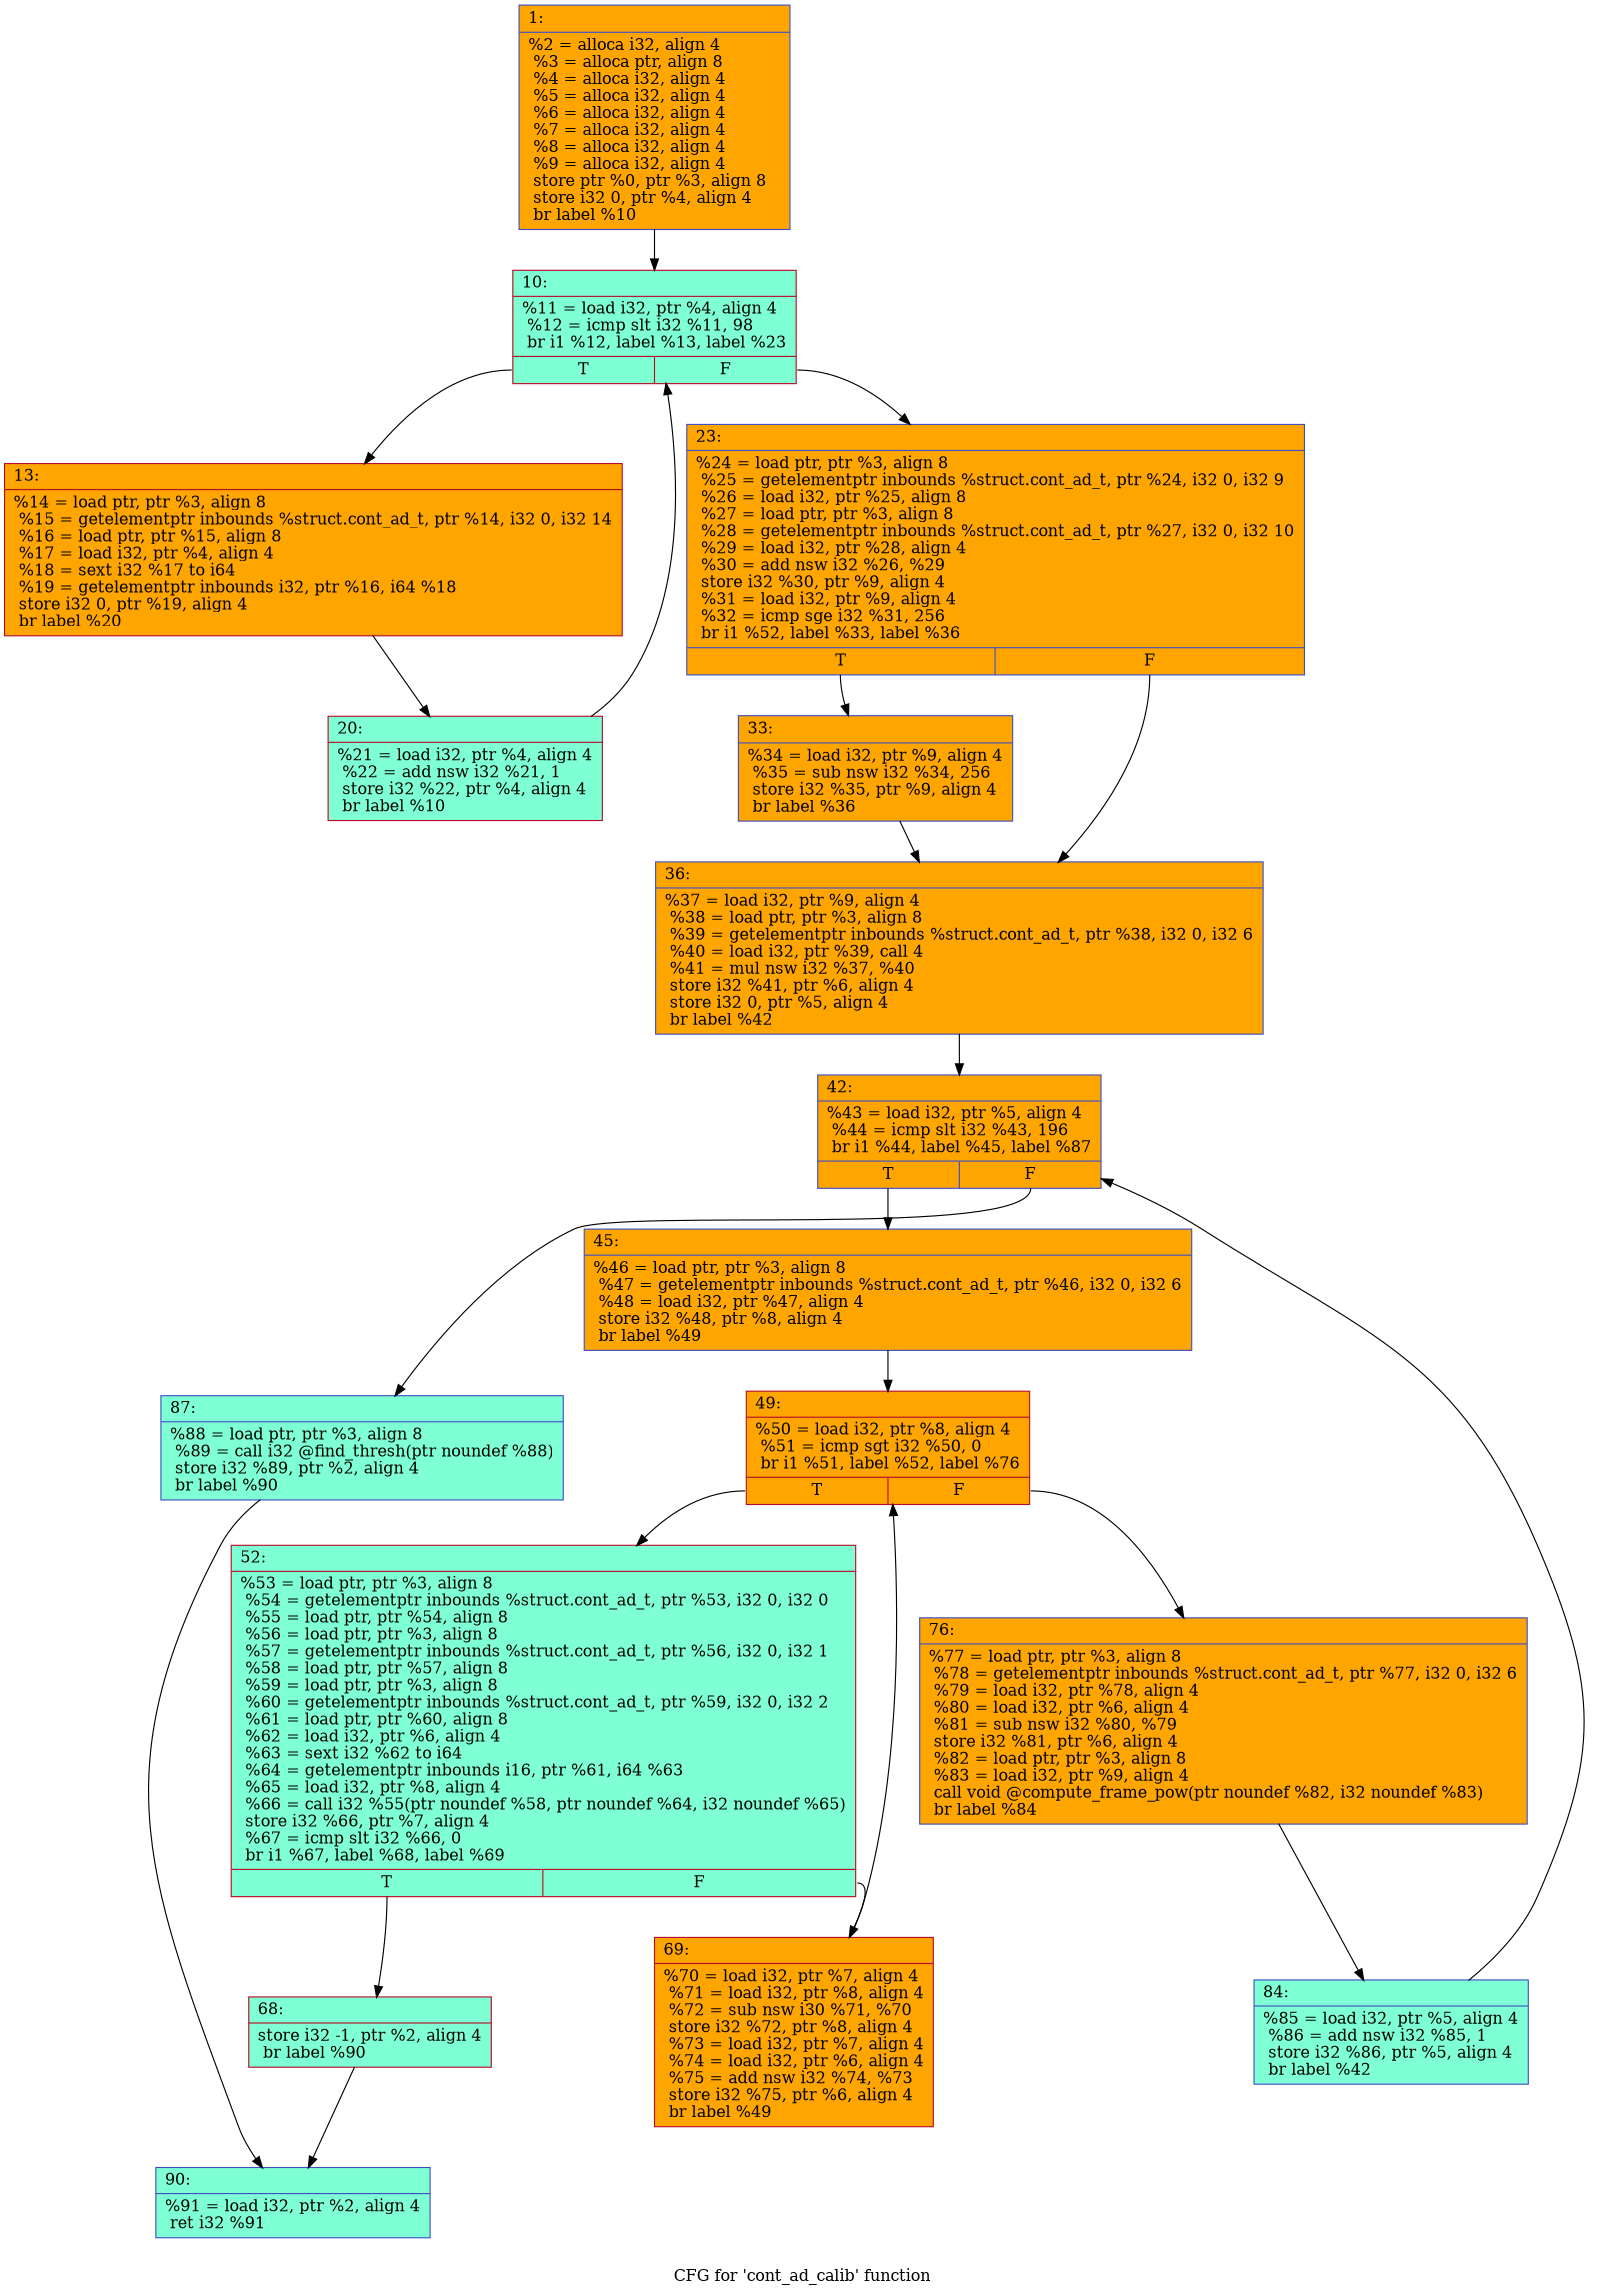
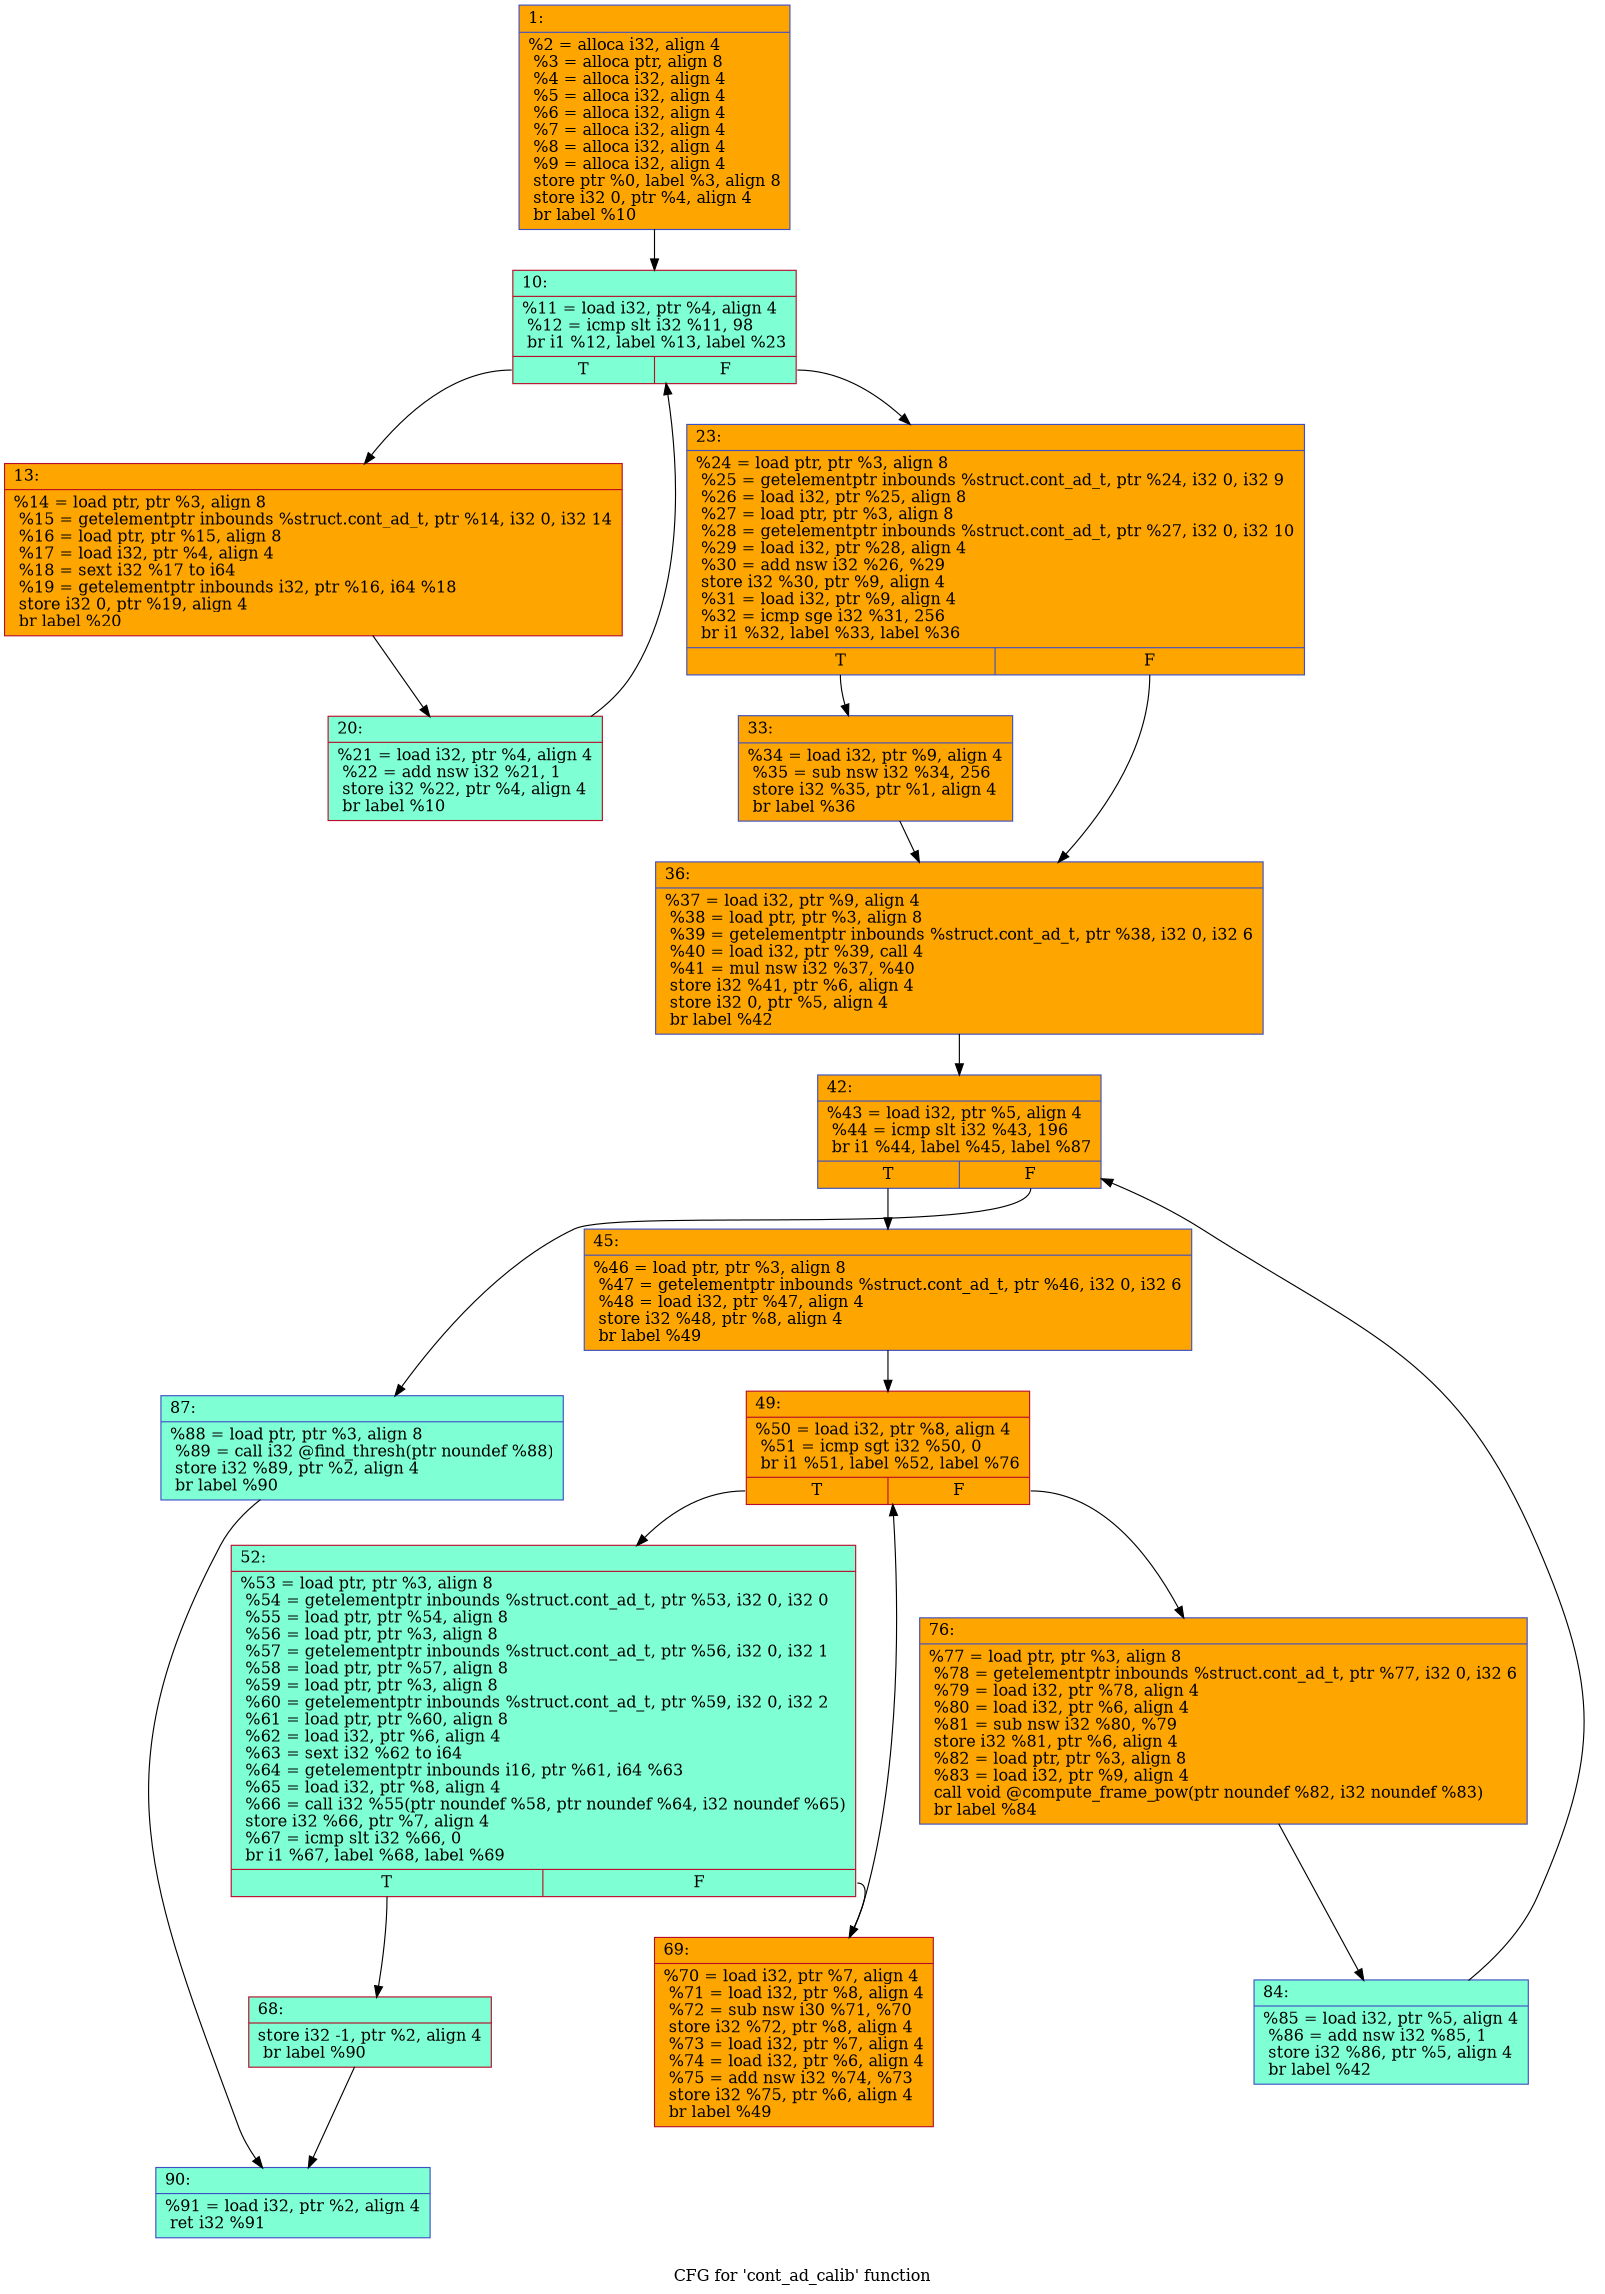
node "1:": text "store ptr %0, ptr %3, align 8" -> "store ptr %0, label %3, align 8"
node "23:": text "br i1 %52, label %33, label %36" -> "br i1 %32, label %33, label %36"
node "33:": text "store i32 %35, ptr %9, align 4" -> "store i32 %35, ptr %1, align 4"
